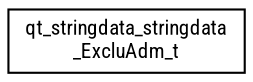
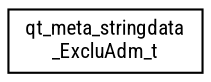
node "qt_stringdata_stringdata _ExcluAdm_t": label "qt_stringdata_stringdata _ExcluAdm_t" -> "qt_meta_stringdata _ExcluAdm_t"
